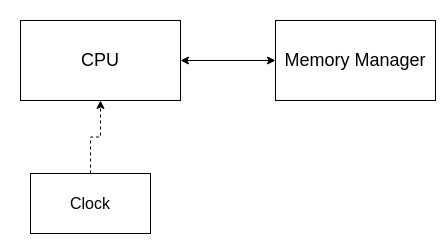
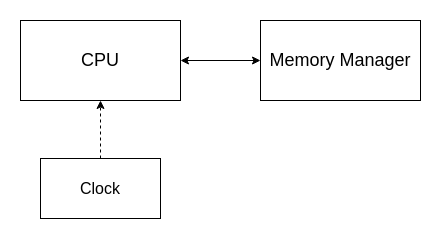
node "Memory Manager": moved (356, 61) -> (341, 61)
node "Clock": moved (91, 204) -> (101, 189)
